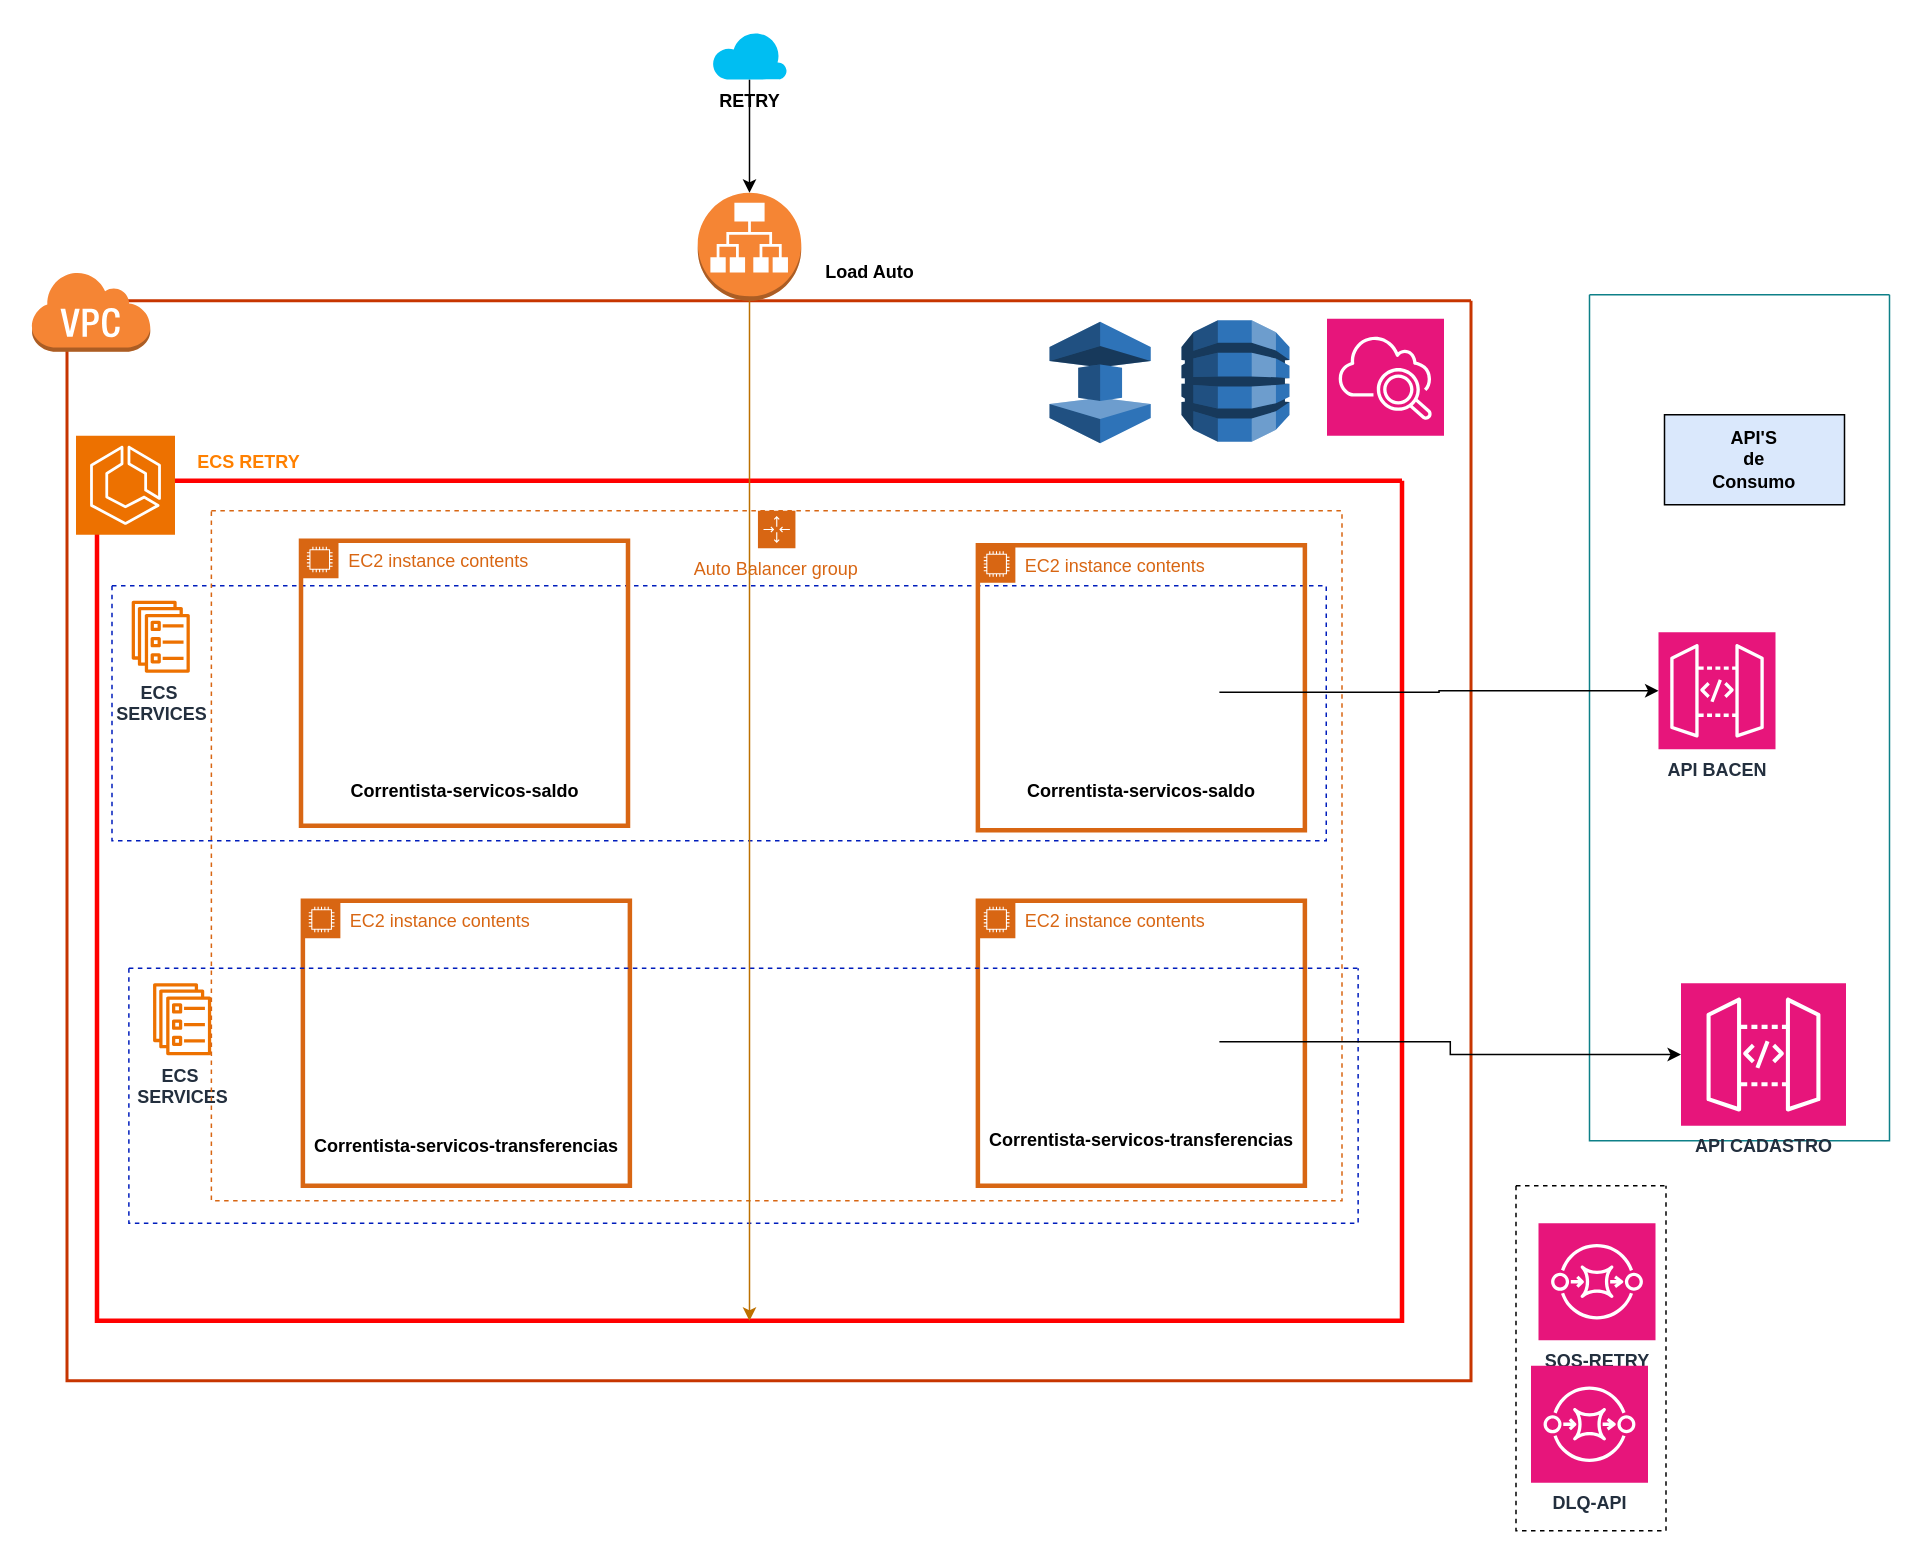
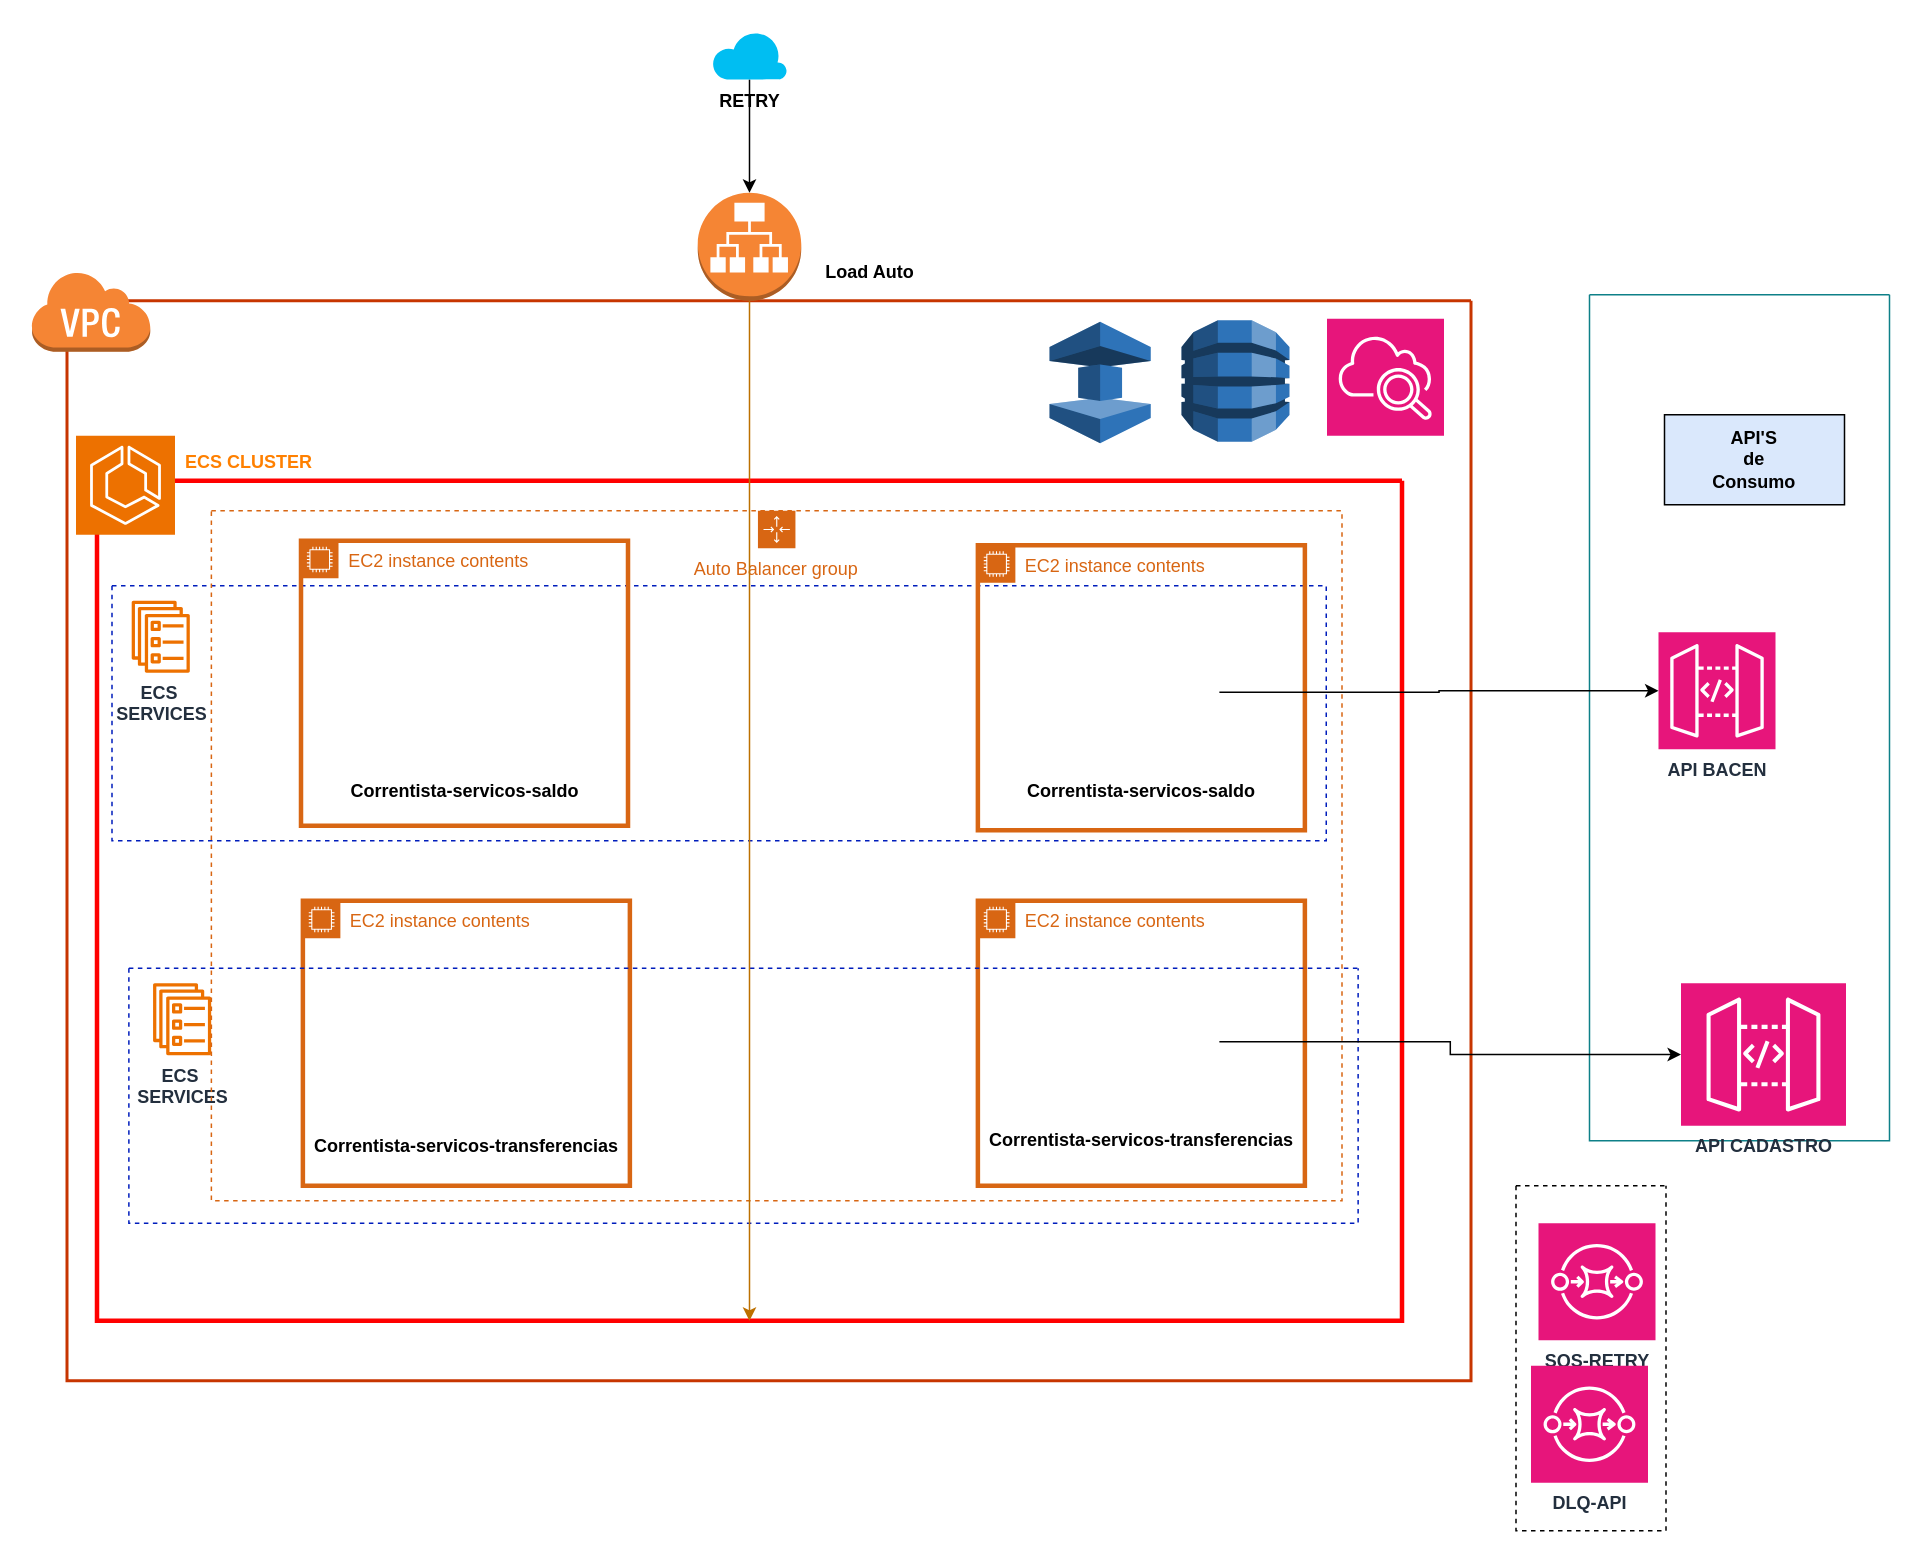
node "ECS RETRY": label "ECS RETRY" -> "ECS CLUSTER"
